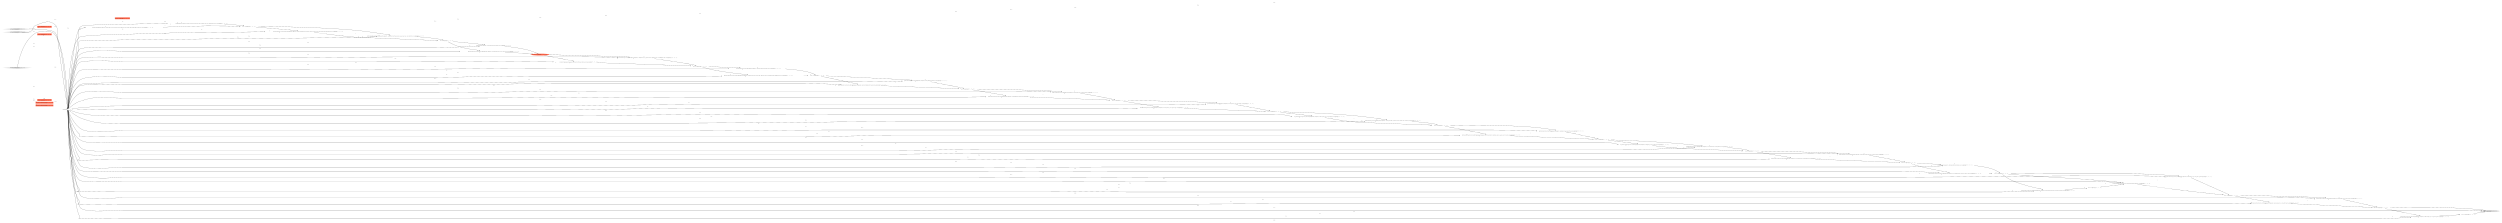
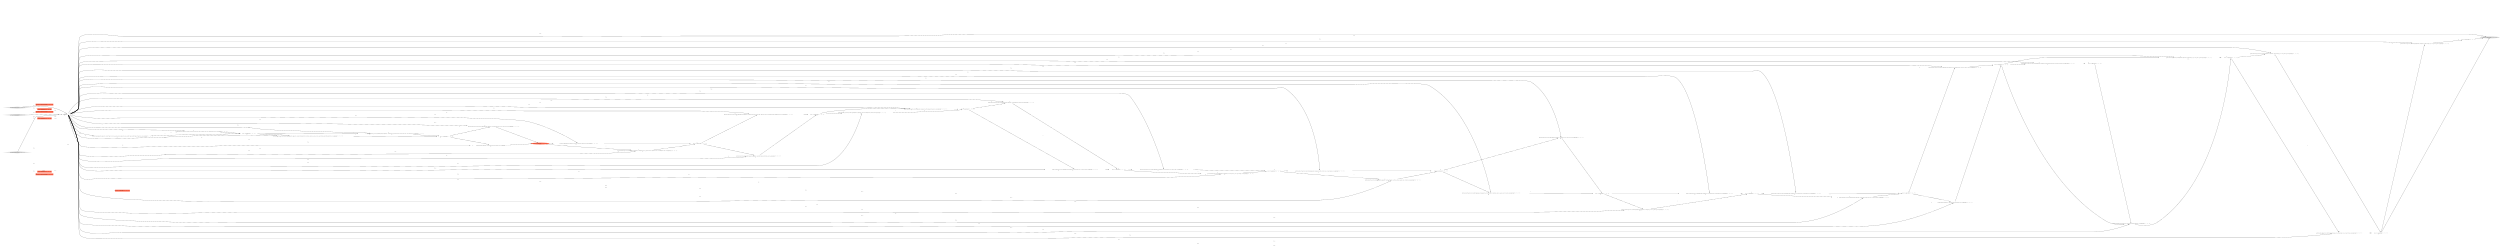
node "Component component@@@2@@@['0', '0', '1']": added
